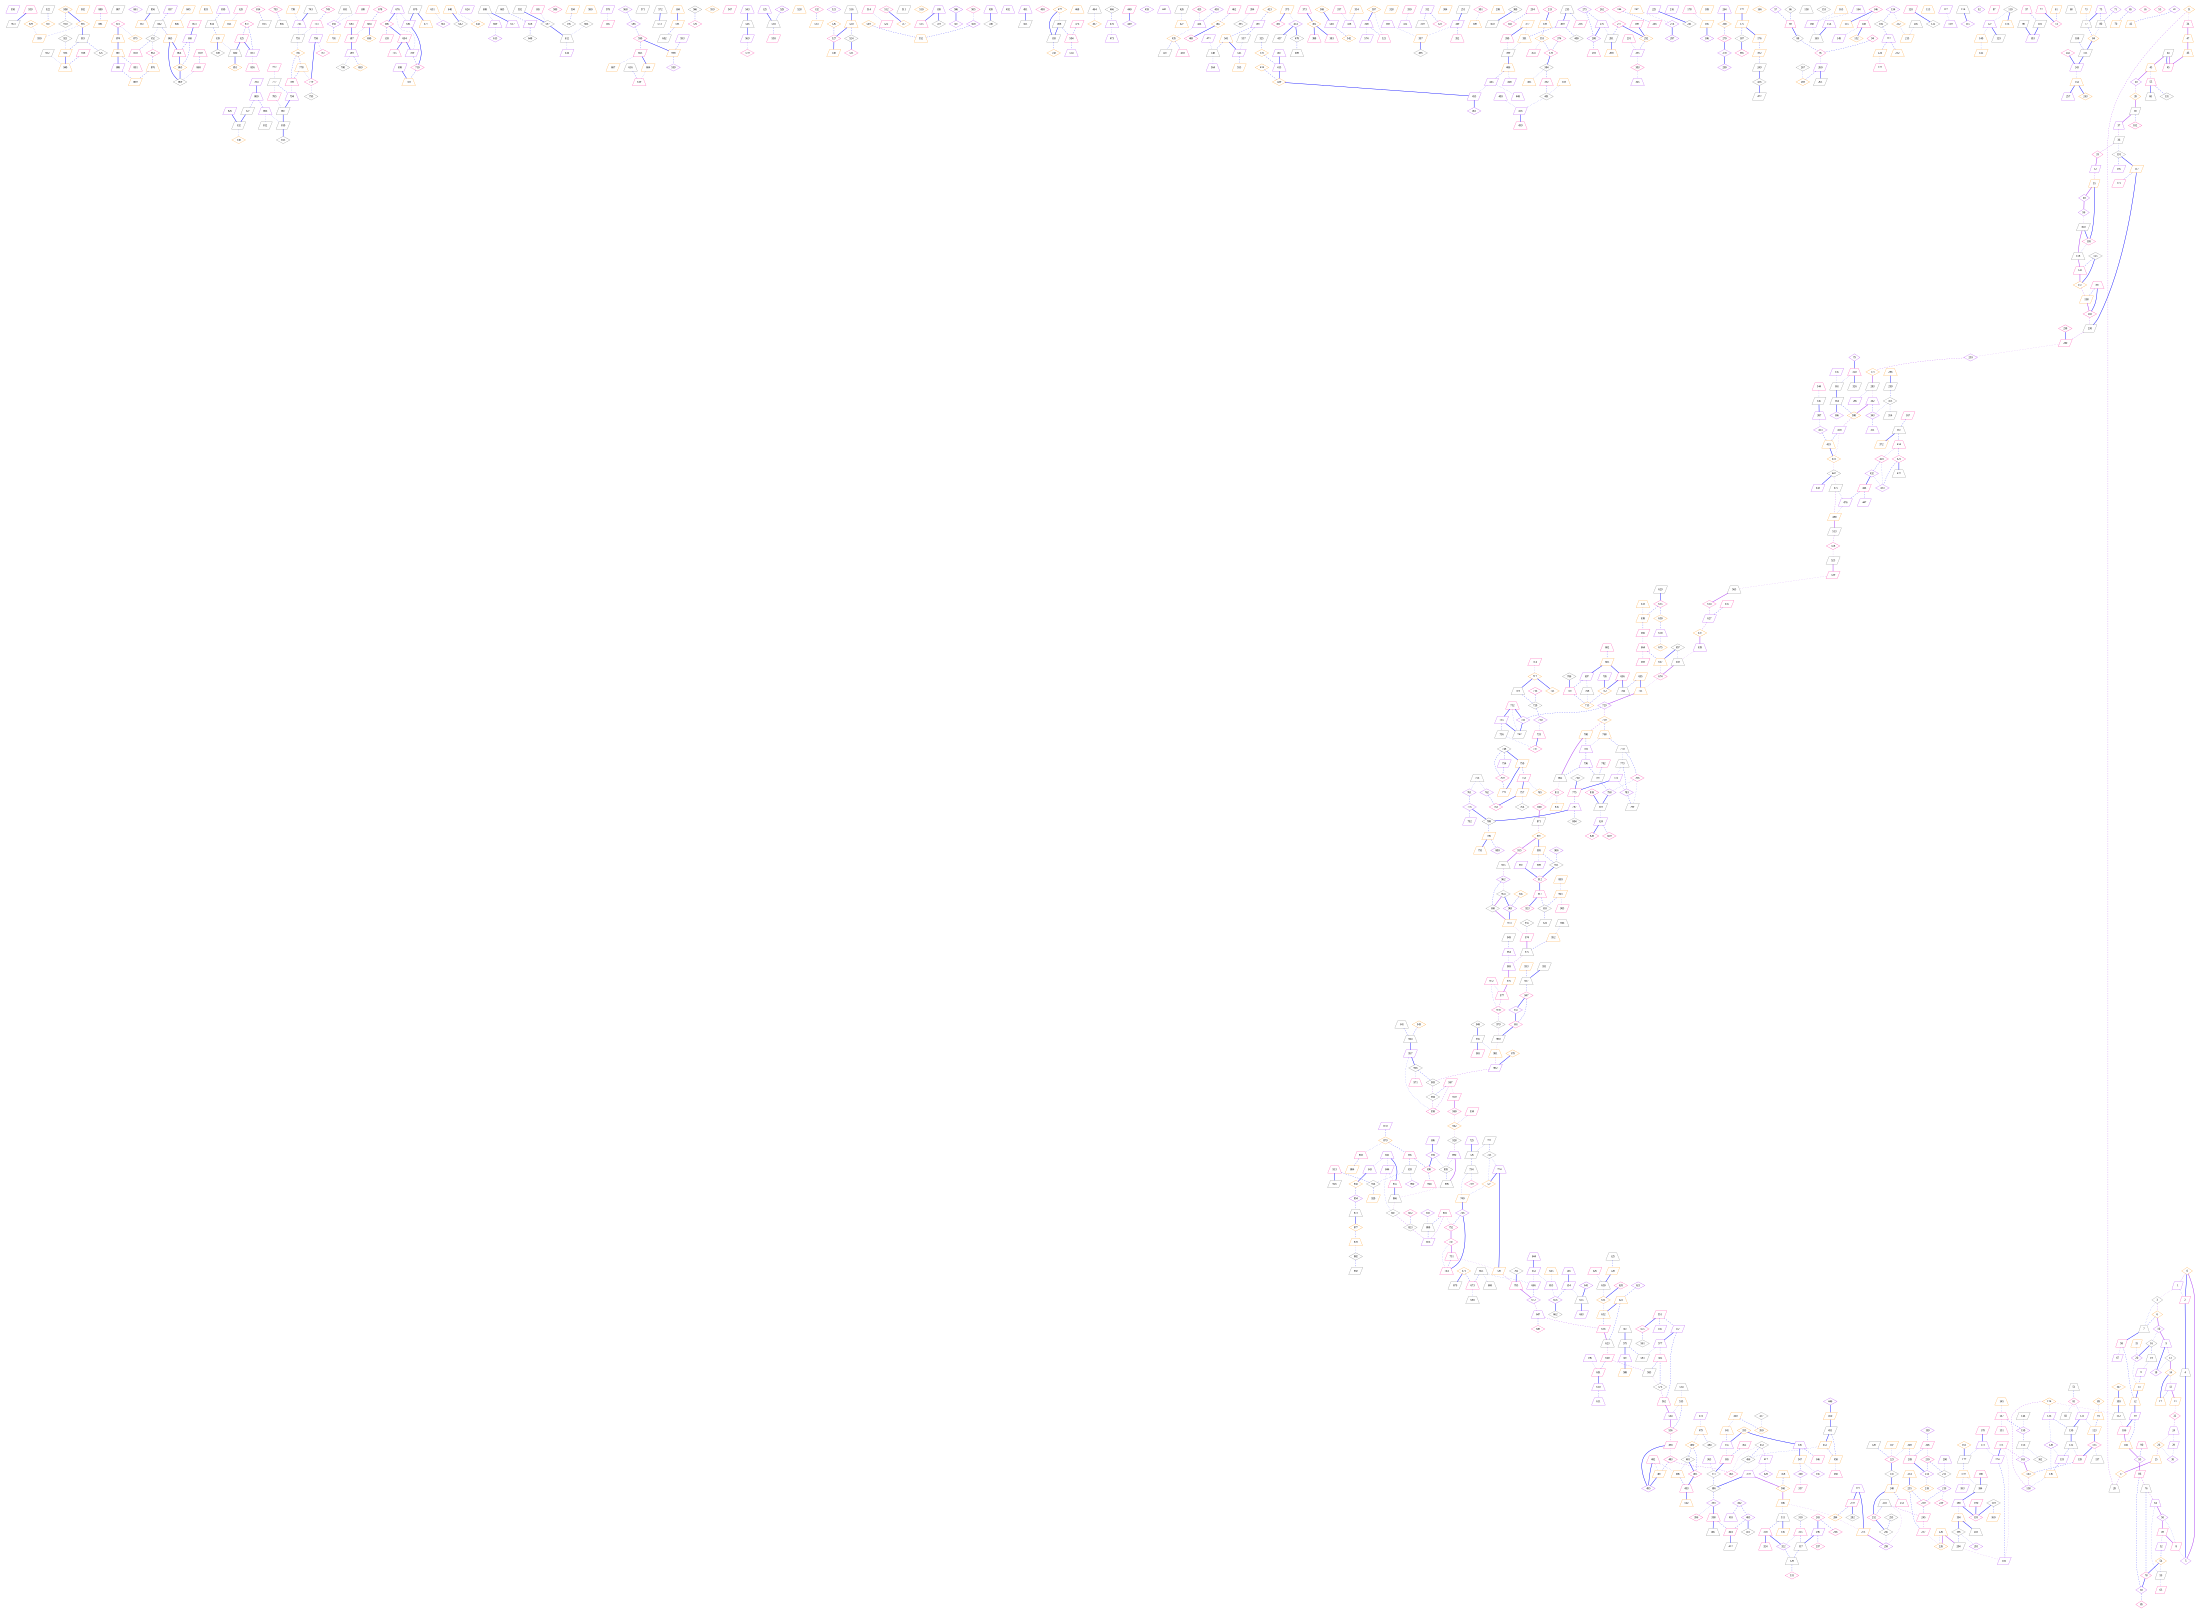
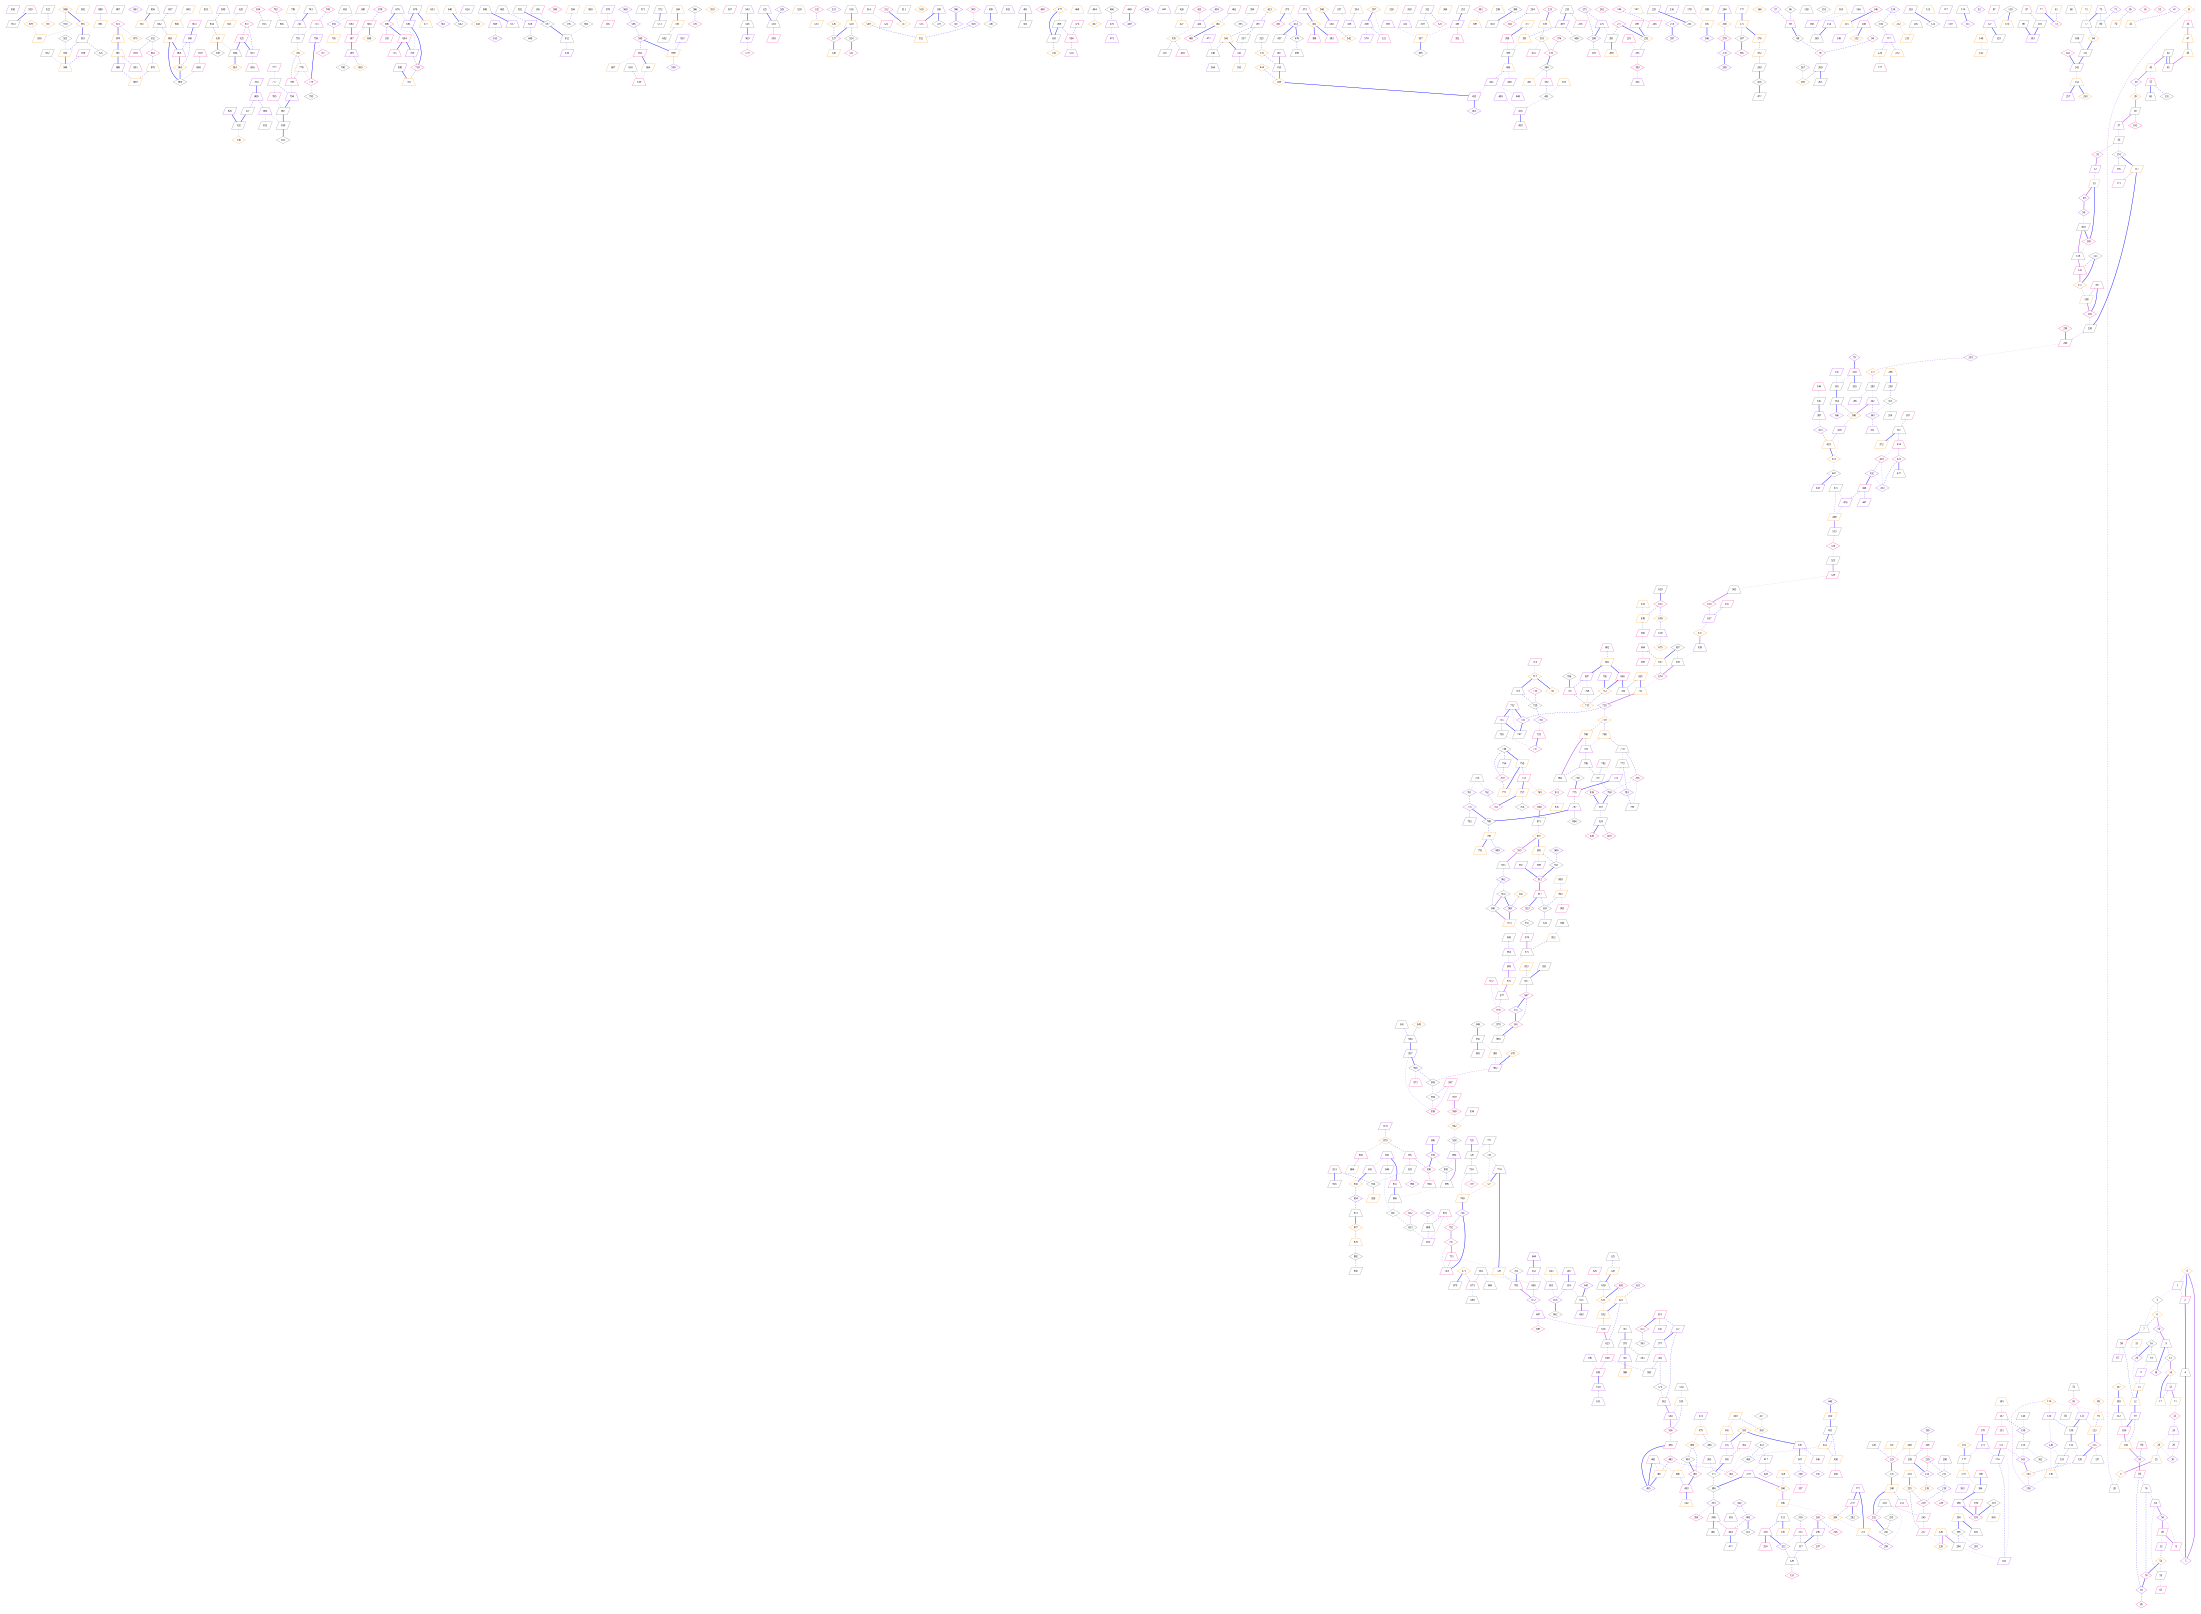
edge "271" -- "283": style bold -> dashed
